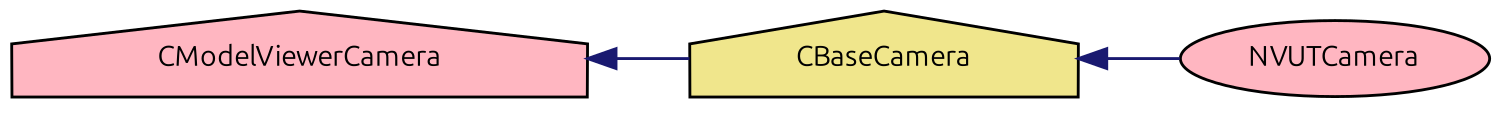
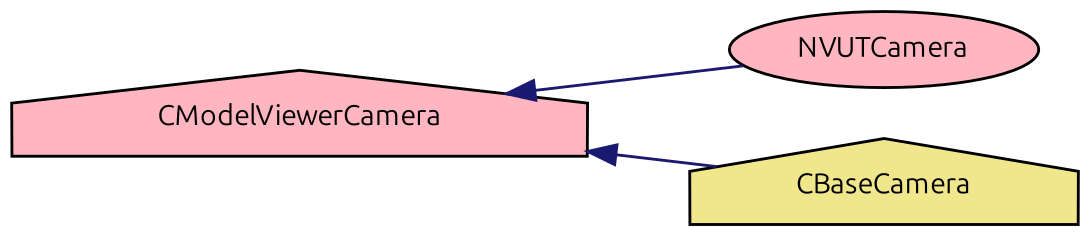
edge "NVUTCamera" -> "CBaseCamera": now "NVUTCamera" -> "CModelViewerCamera"
